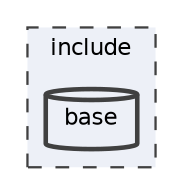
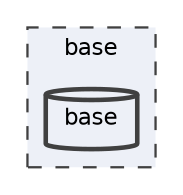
cluster "include": label "include" -> "base"
